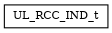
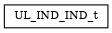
node "UL_RCC_IND_t": label "UL_RCC_IND_t" -> "UL_IND_IND_t"
